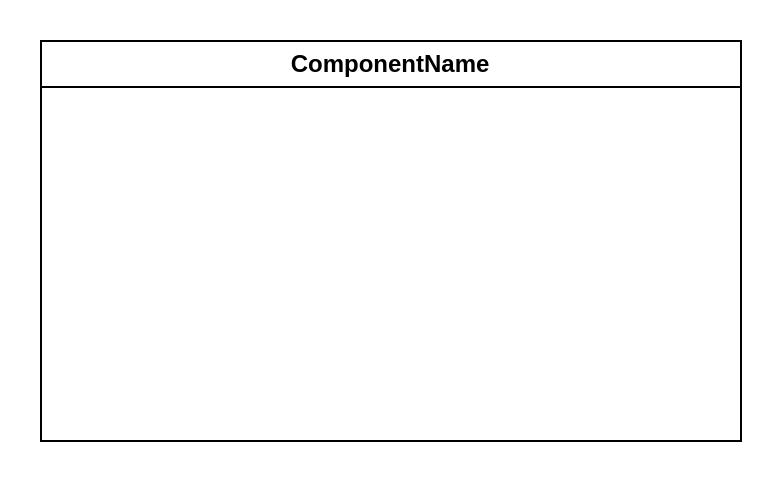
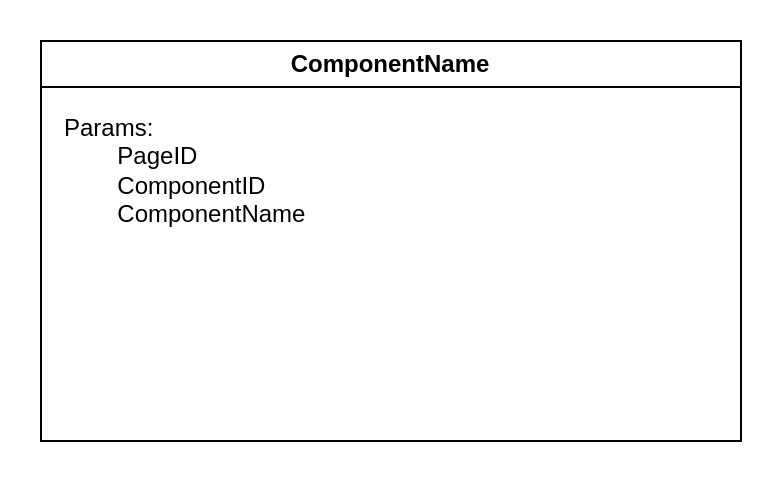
node "Params: PageID ComponentID ComponentName": added
